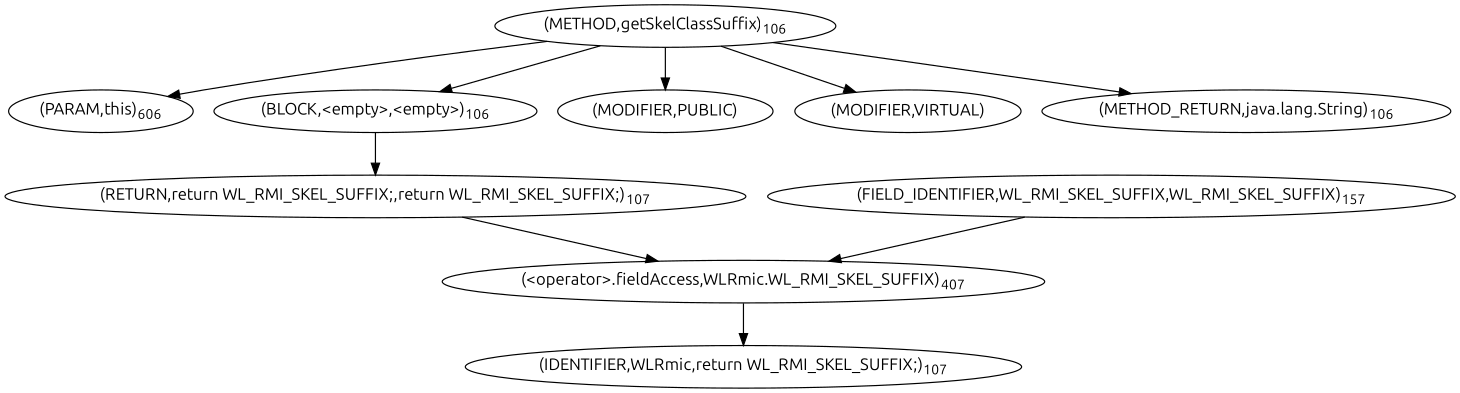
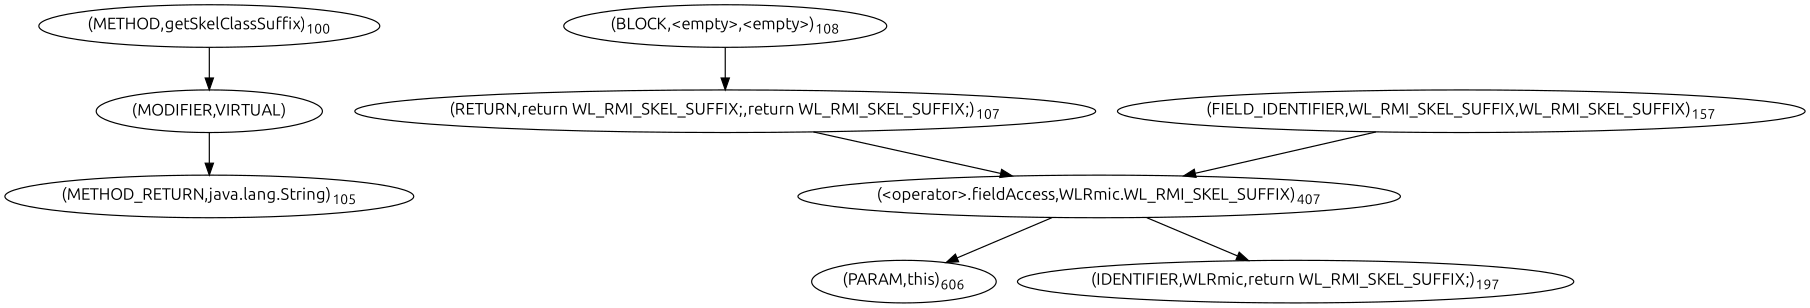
node "(METHOD,getSkelClassSuffix)": text "106" -> "100"
edge "(METHOD,getSkelClassSuffix)" -> "(PARAM,this)": now "(<operator>.fieldAccess,WLRmic.WL_RMI_SKEL_SUFFIX)" -> "(PARAM,this)"
edge "(METHOD,getSkelClassSuffix)" -> "(BLOCK,<empty>,<empty>)": removed
edge "(METHOD,getSkelClassSuffix)" -> "(METHOD_RETURN,java.lang.String)": now "(MODIFIER,VIRTUAL)" -> "(METHOD_RETURN,java.lang.String)"
node "(BLOCK,<empty>,<empty>)": text "106" -> "108"
node "(METHOD_RETURN,java.lang.String)": text "106" -> "105"
node "(MODIFIER,PUBLIC)": removed
node "(IDENTIFIER,WLRmic,return WL_RMI_SKEL_SUFFIX;)": text "107" -> "197"
